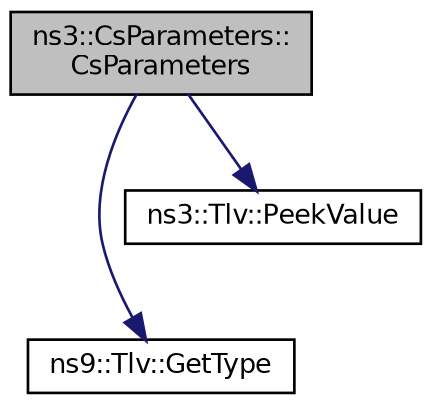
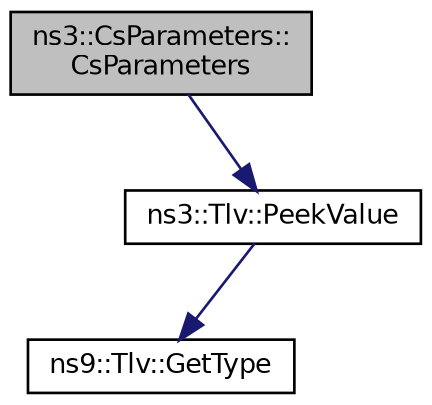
edge "ns3::CsParameters:: CsParameters" -> "ns9::Tlv::GetType": now "ns3::Tlv::PeekValue" -> "ns9::Tlv::GetType"
